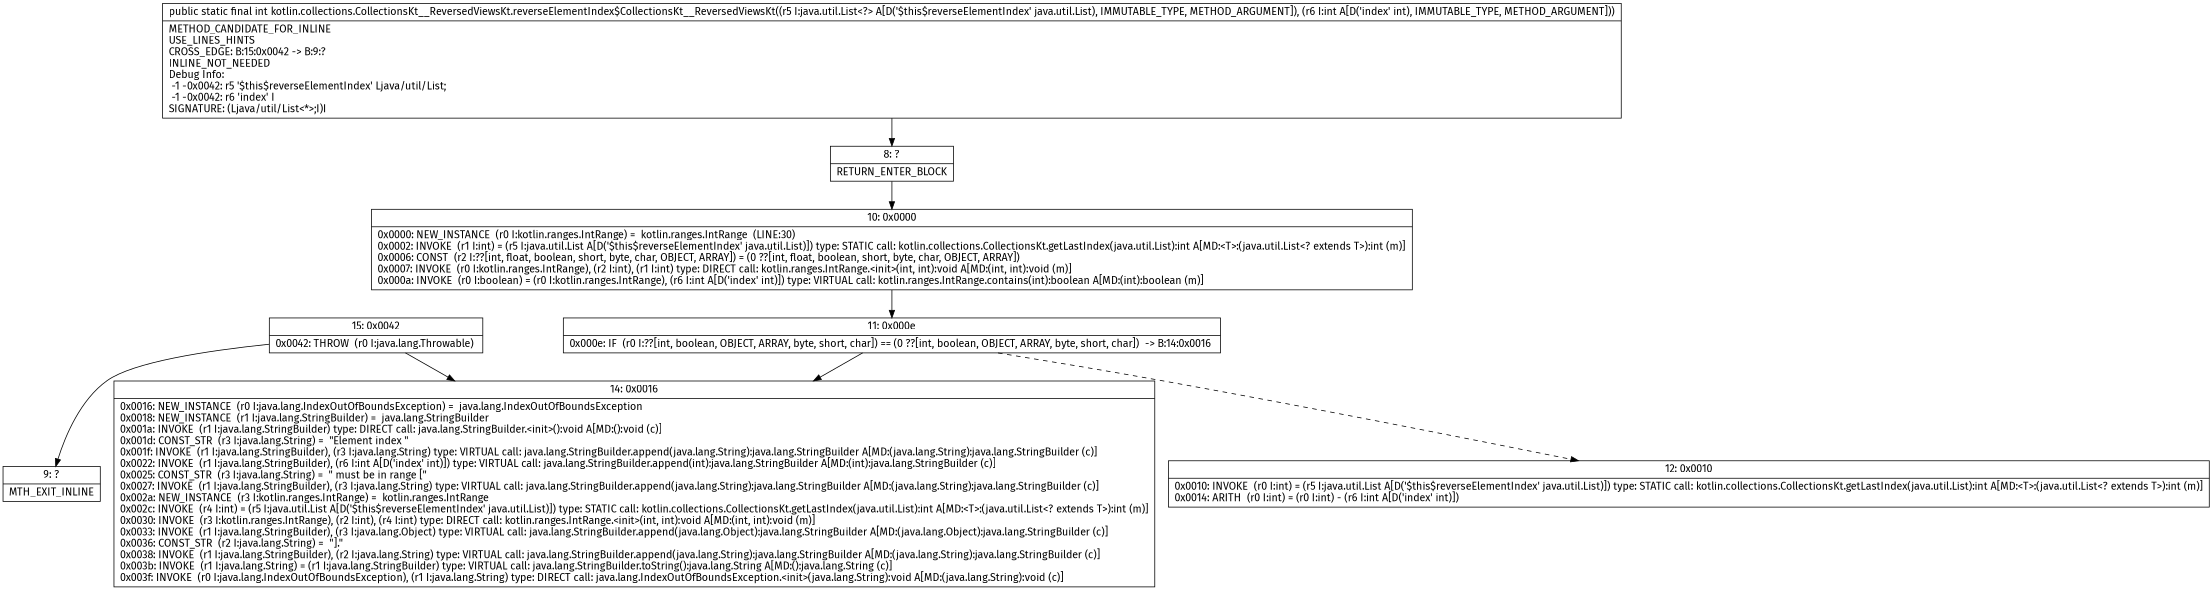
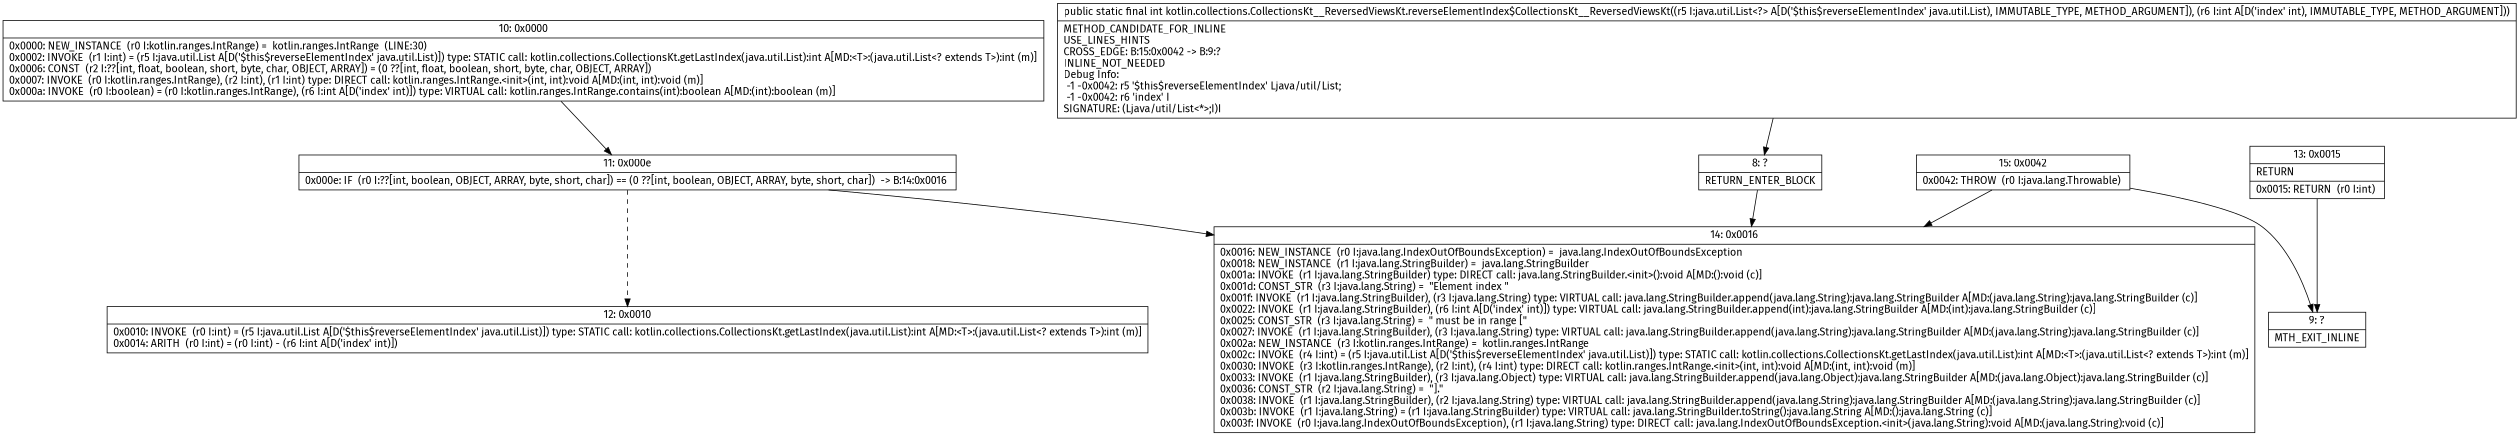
node "13: 0x0015": added
edge "8: ?" -> "10: 0x0000": now "8: ?" -> "14: 0x0016"
